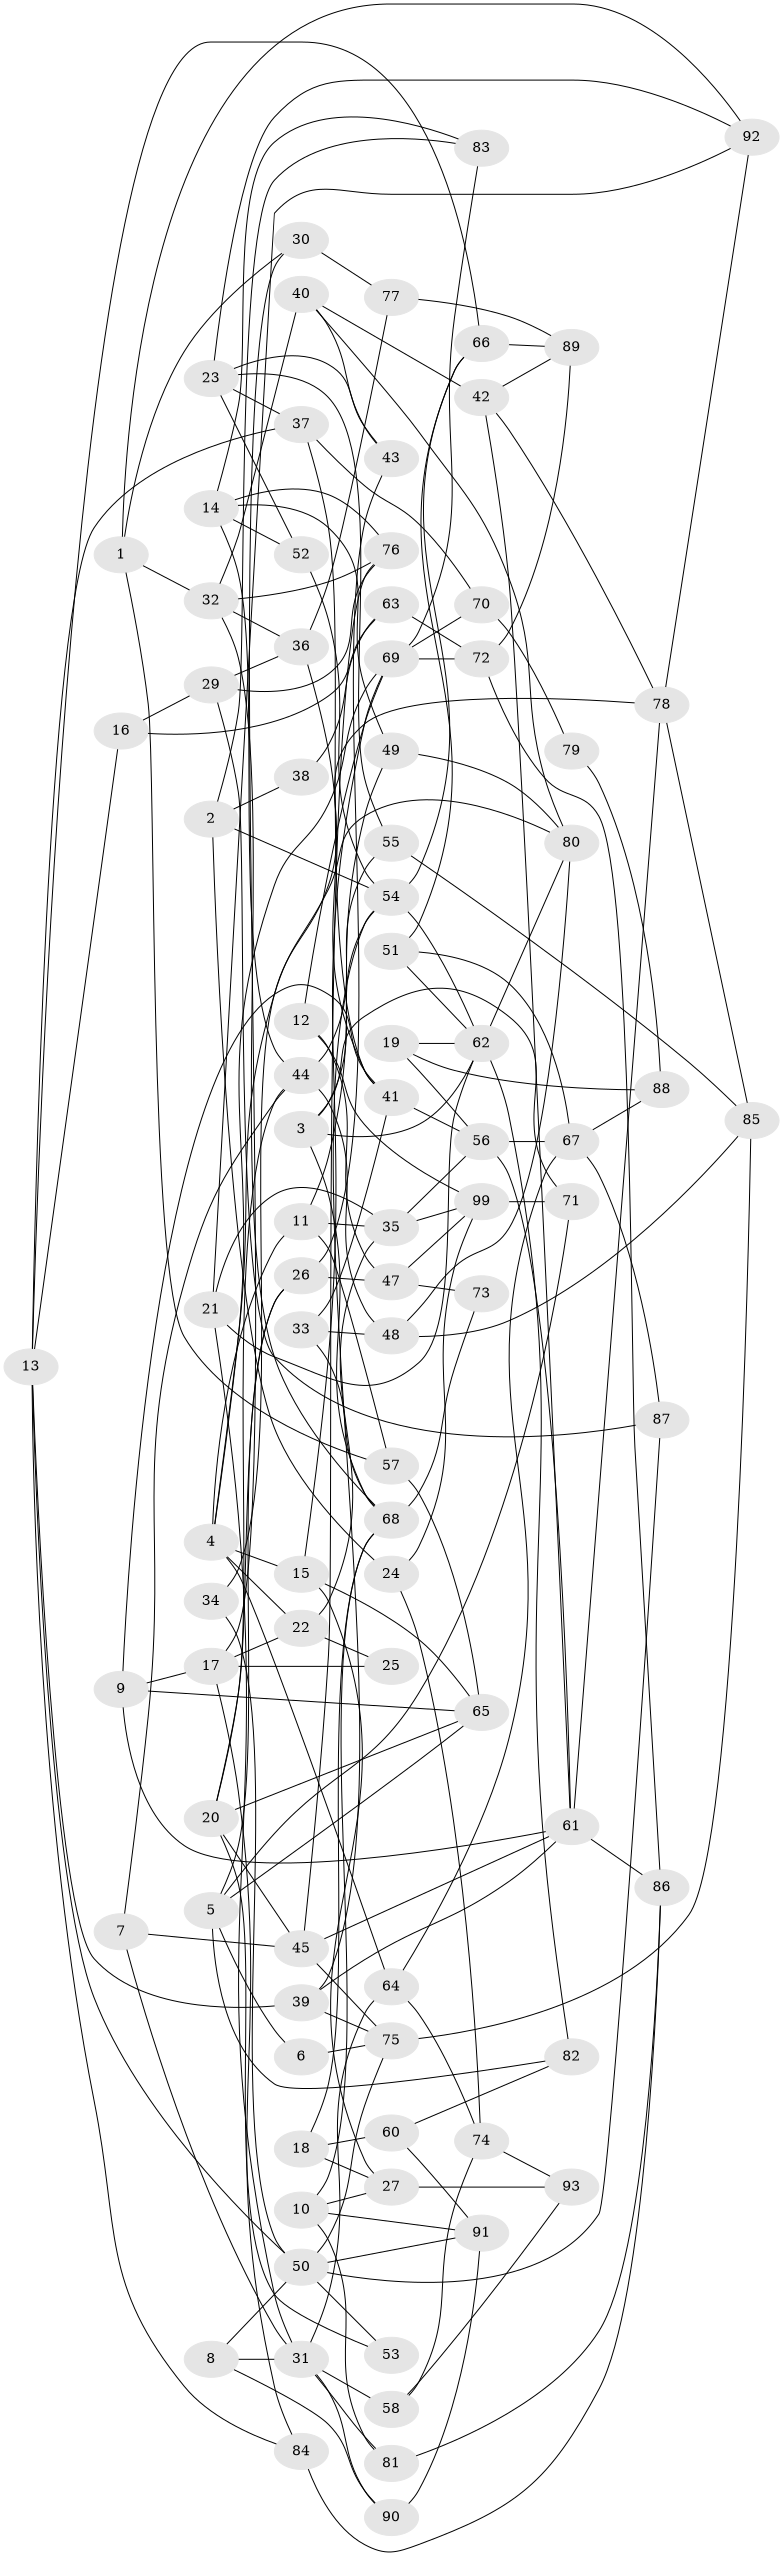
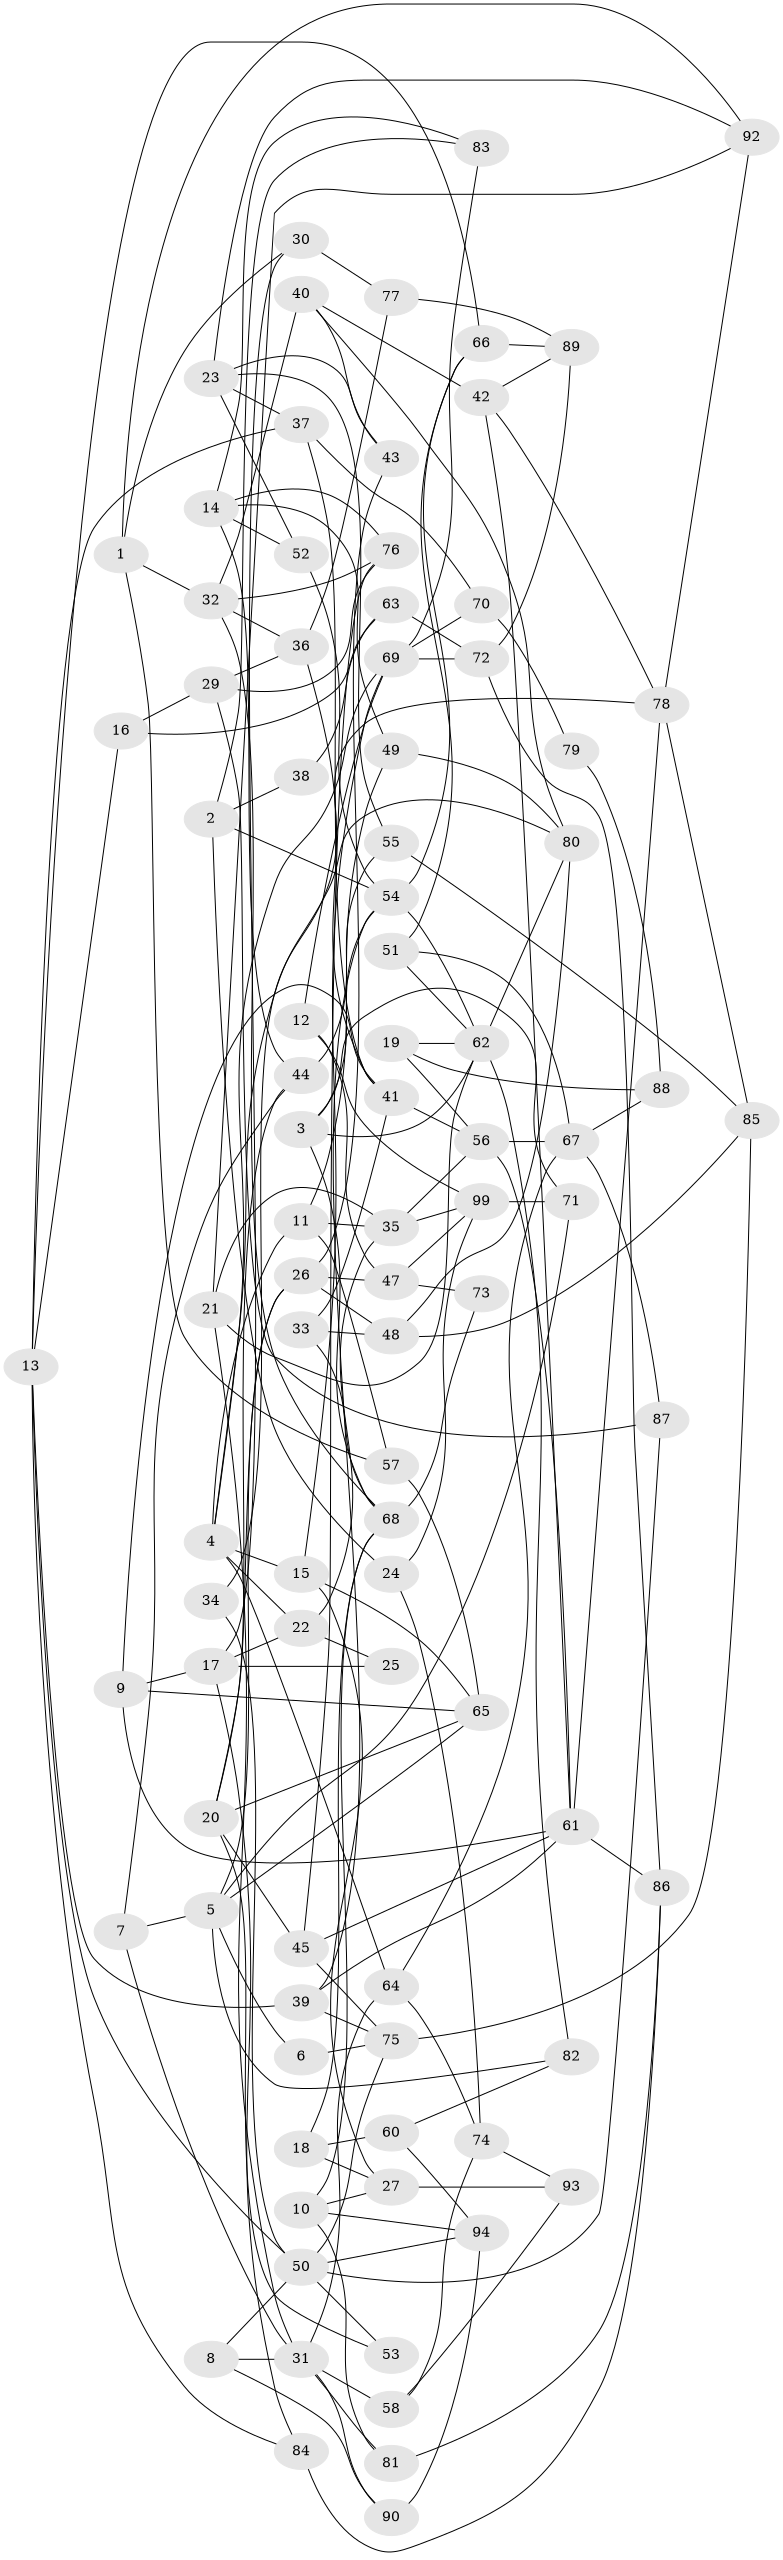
edge "44" -- "48": now "26" -- "48"
edge "7" -- "45": now "7" -- "5"
node "91": label "91" -> "94"
